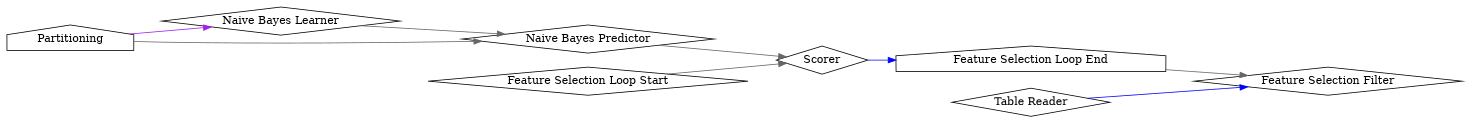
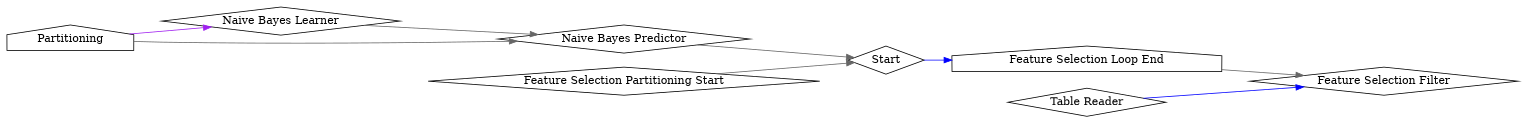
node "Scorer": label "Scorer" -> "Start"
node "Feature Selection Loop Start": label "Feature Selection Loop Start" -> "Feature Selection Partitioning Start"
